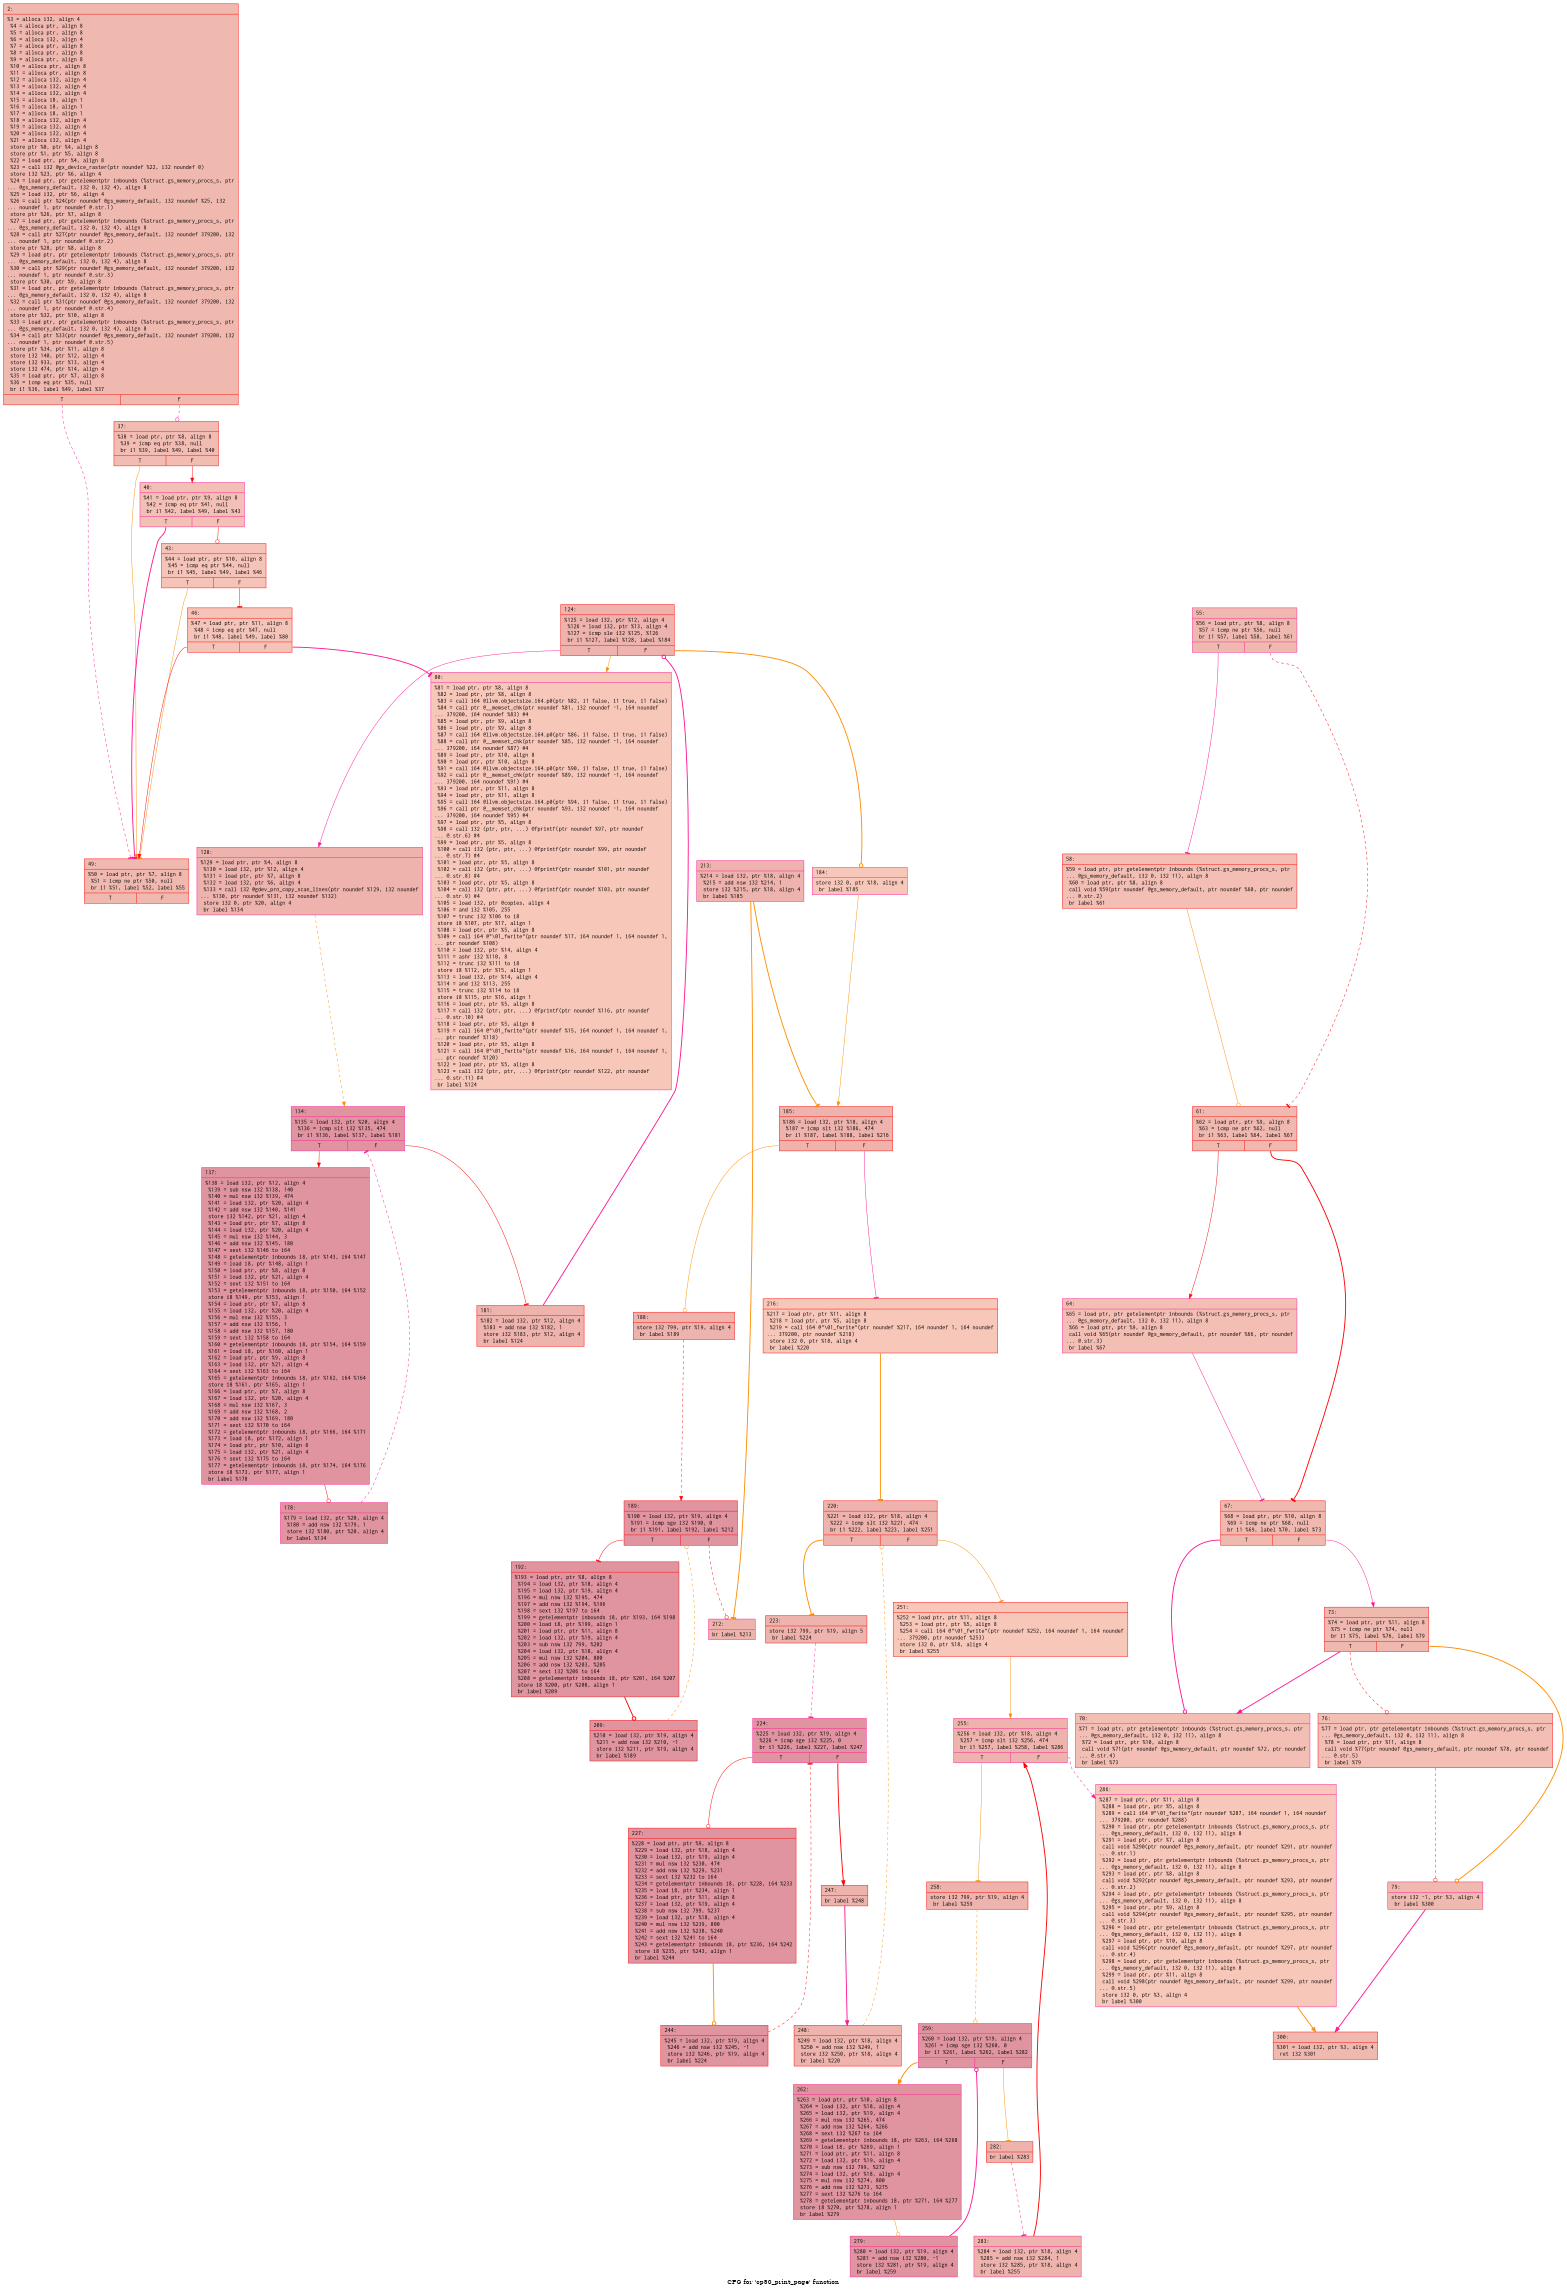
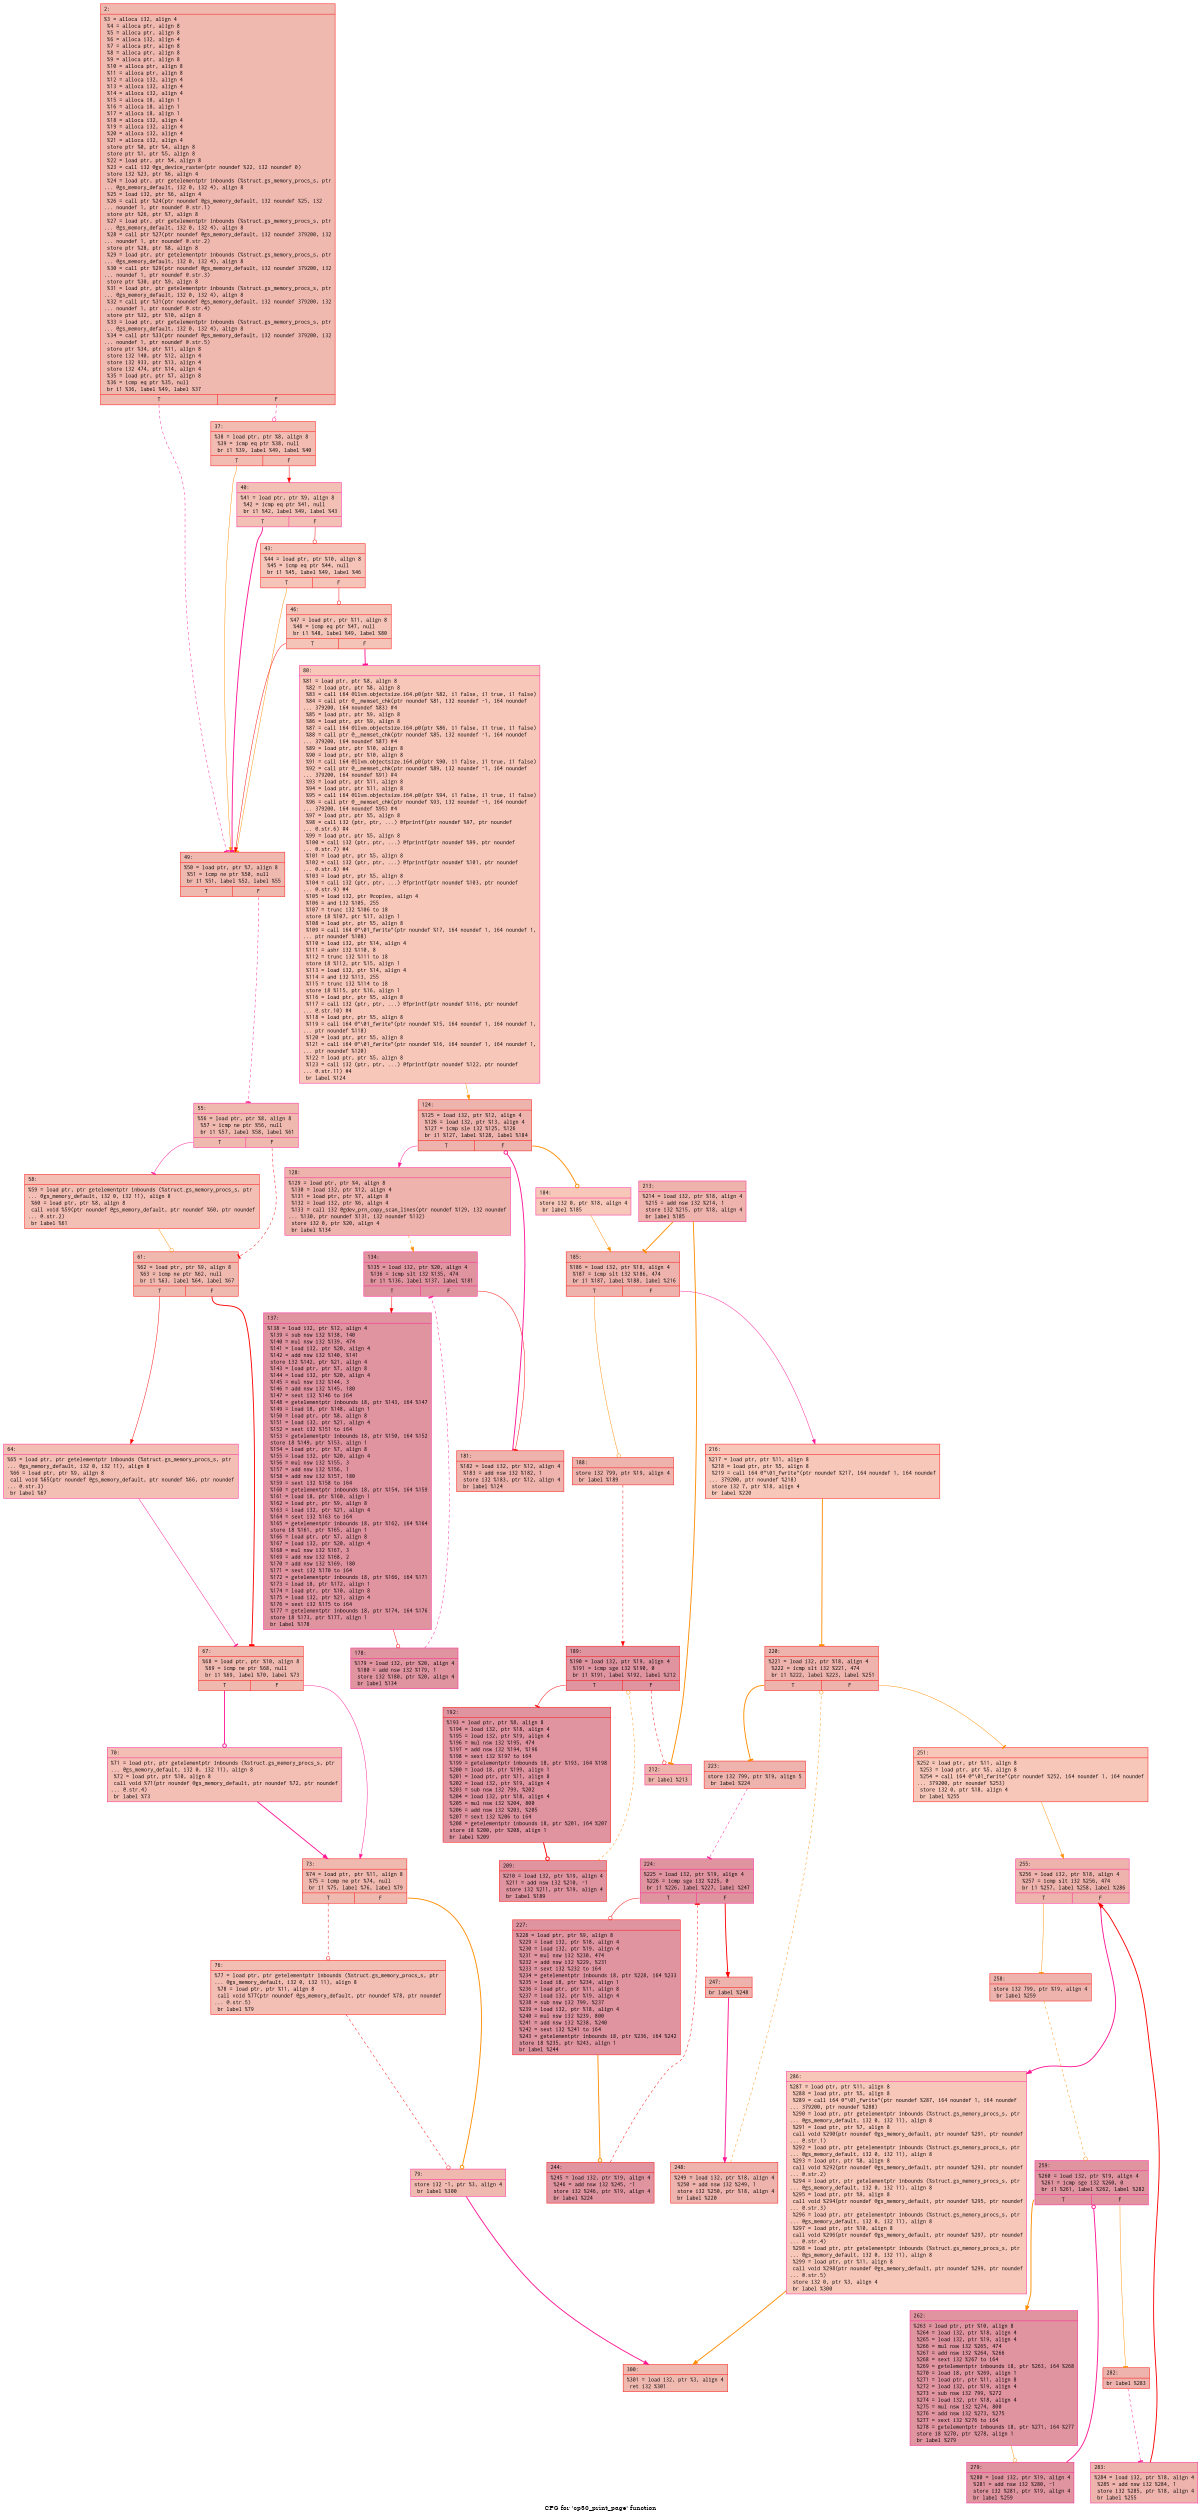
edge "43:" -> "46:": arrowhead tee -> odot
edge "124:" -> "80:": reversed
edge "49:" -> "55:": added
edge "185:" -> "216:": arrowhead tee -> normal
node "216:": text "store i32 0, ptr %18, align 4" -> "store i32 7, ptr %18, align 4"
edge "73:" -> "70:": reversed
edge "255:" -> "286:": style dashed -> bold
